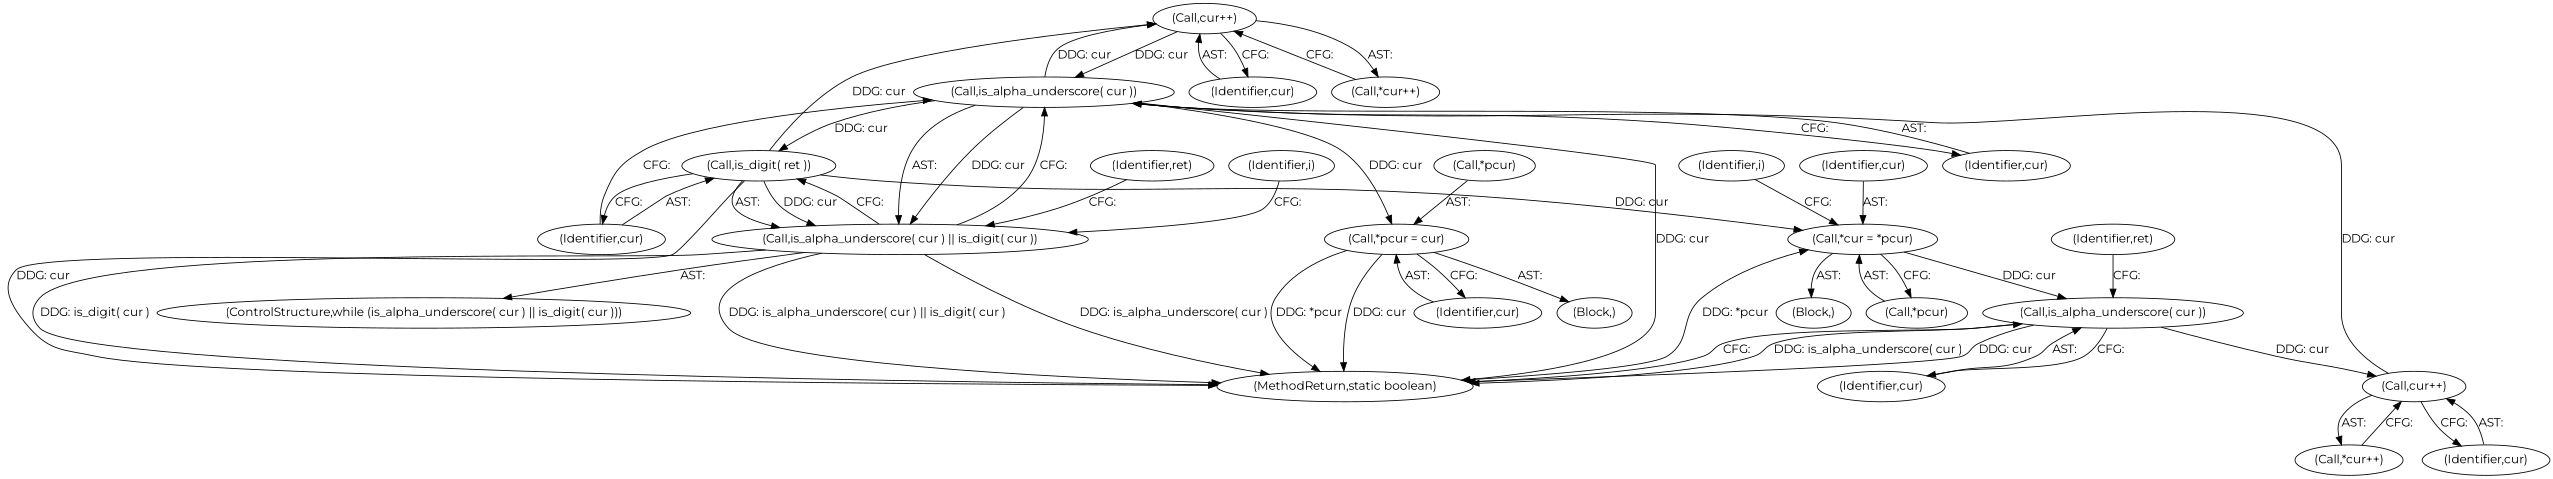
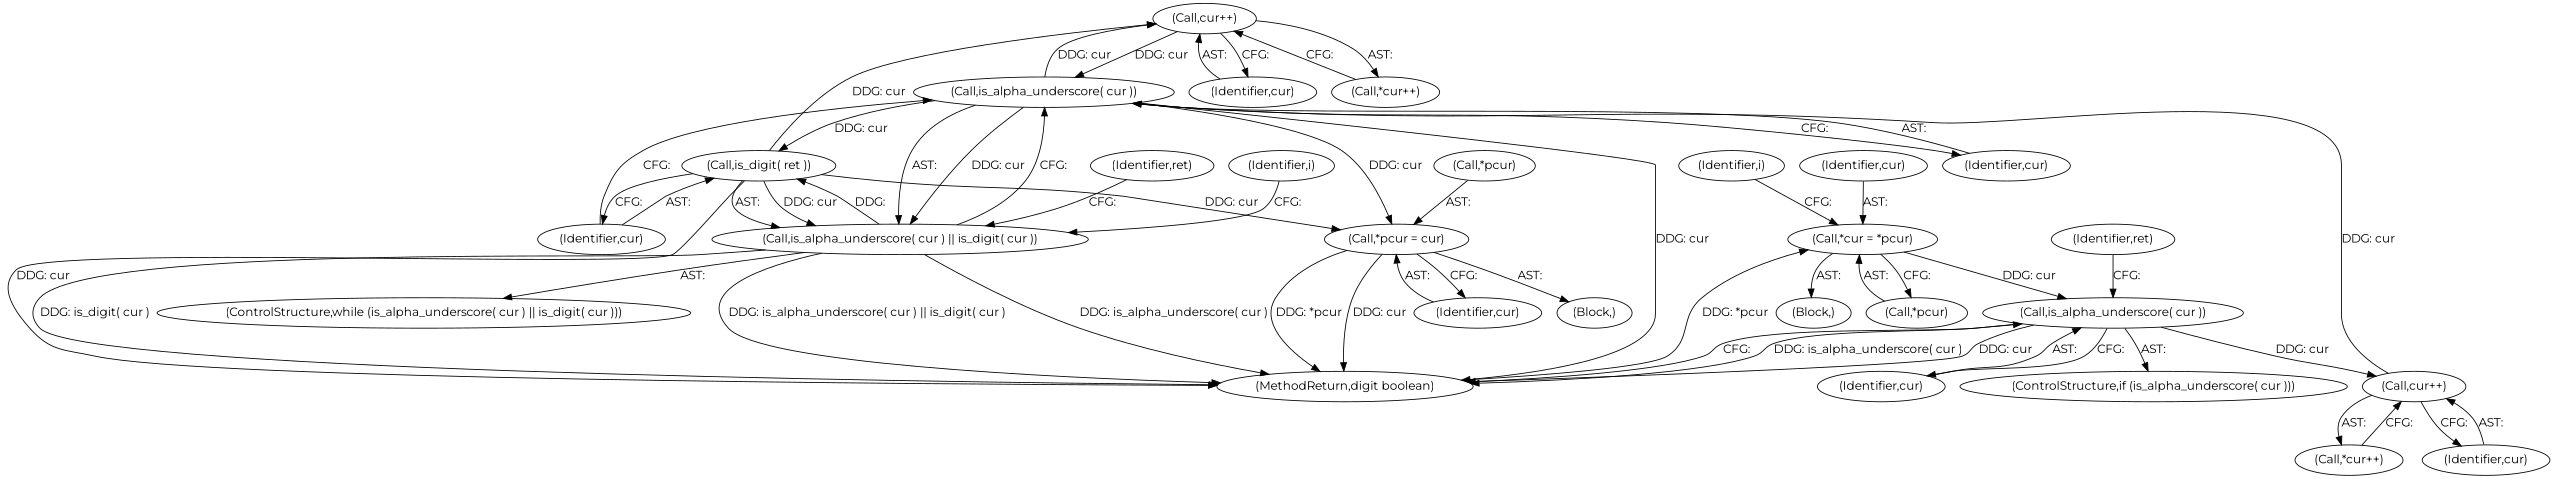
edge "(Call,is_digit( ret ))" -> "(Call,*cur = *pcur)": now "(Call,is_digit( ret ))" -> "(Call,*pcur = cur)"
edge "(Call,is_alpha_underscore( cur ) || is_digit( cur ))" -> "(Call,is_digit( ret ))": label "CFG: " -> "DDG: "
node "(MethodReturn,static boolean)": label "(MethodReturn,static boolean)" -> "(MethodReturn,digit boolean)"
node "(ControlStructure,if (is_alpha_underscore( cur )))": added
